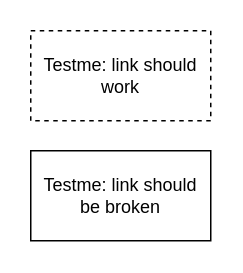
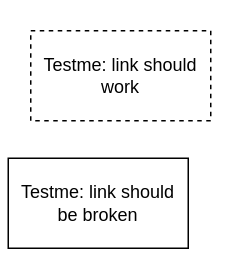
node "Testme: link should be broken": moved (121, 196) -> (98, 203)
